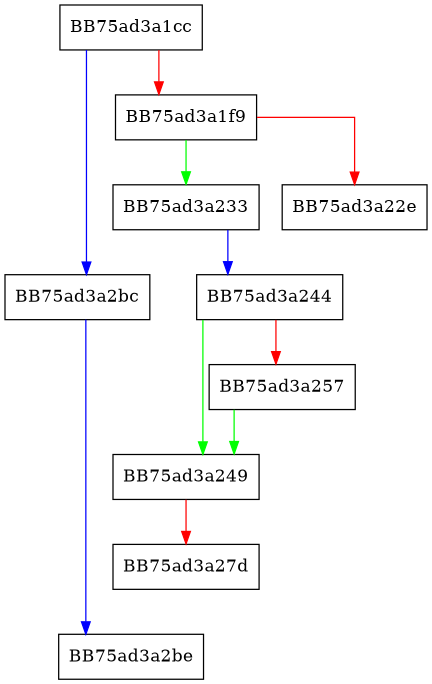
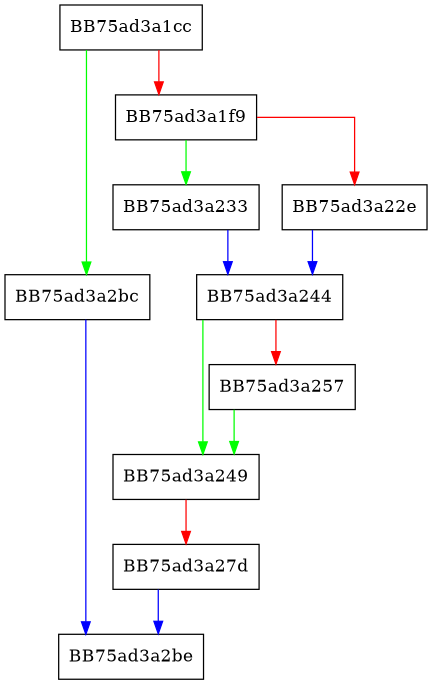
edge "BB75ad3a1cc" -> "BB75ad3a2bc": color blue -> green
edge "BB75ad3a22e" -> "BB75ad3a244": added
edge "BB75ad3a27d" -> "BB75ad3a2be": added
